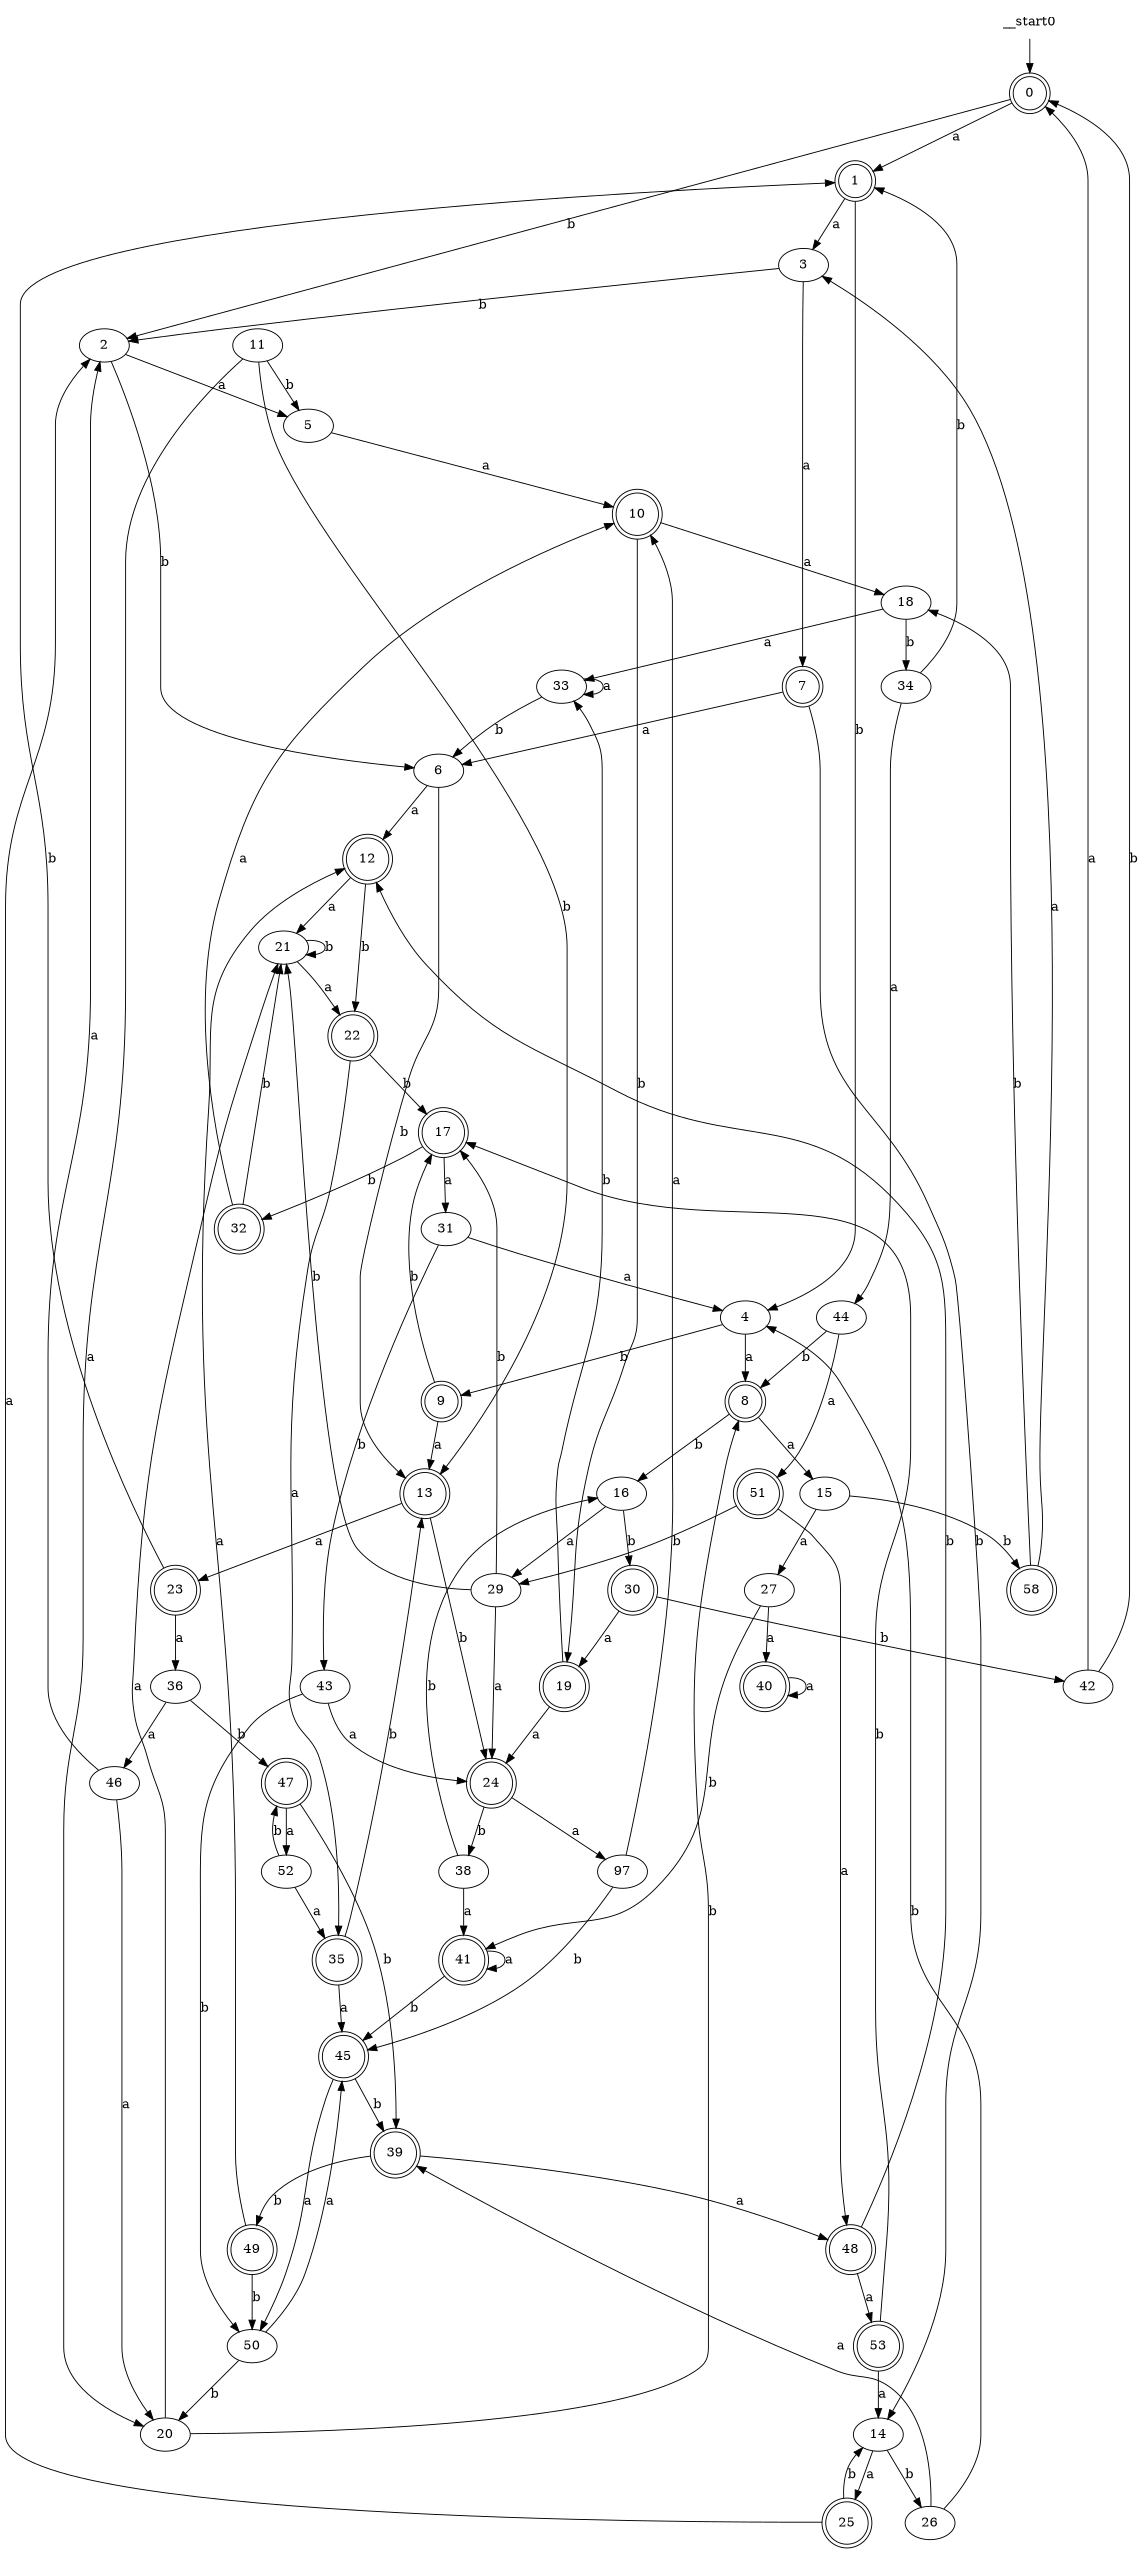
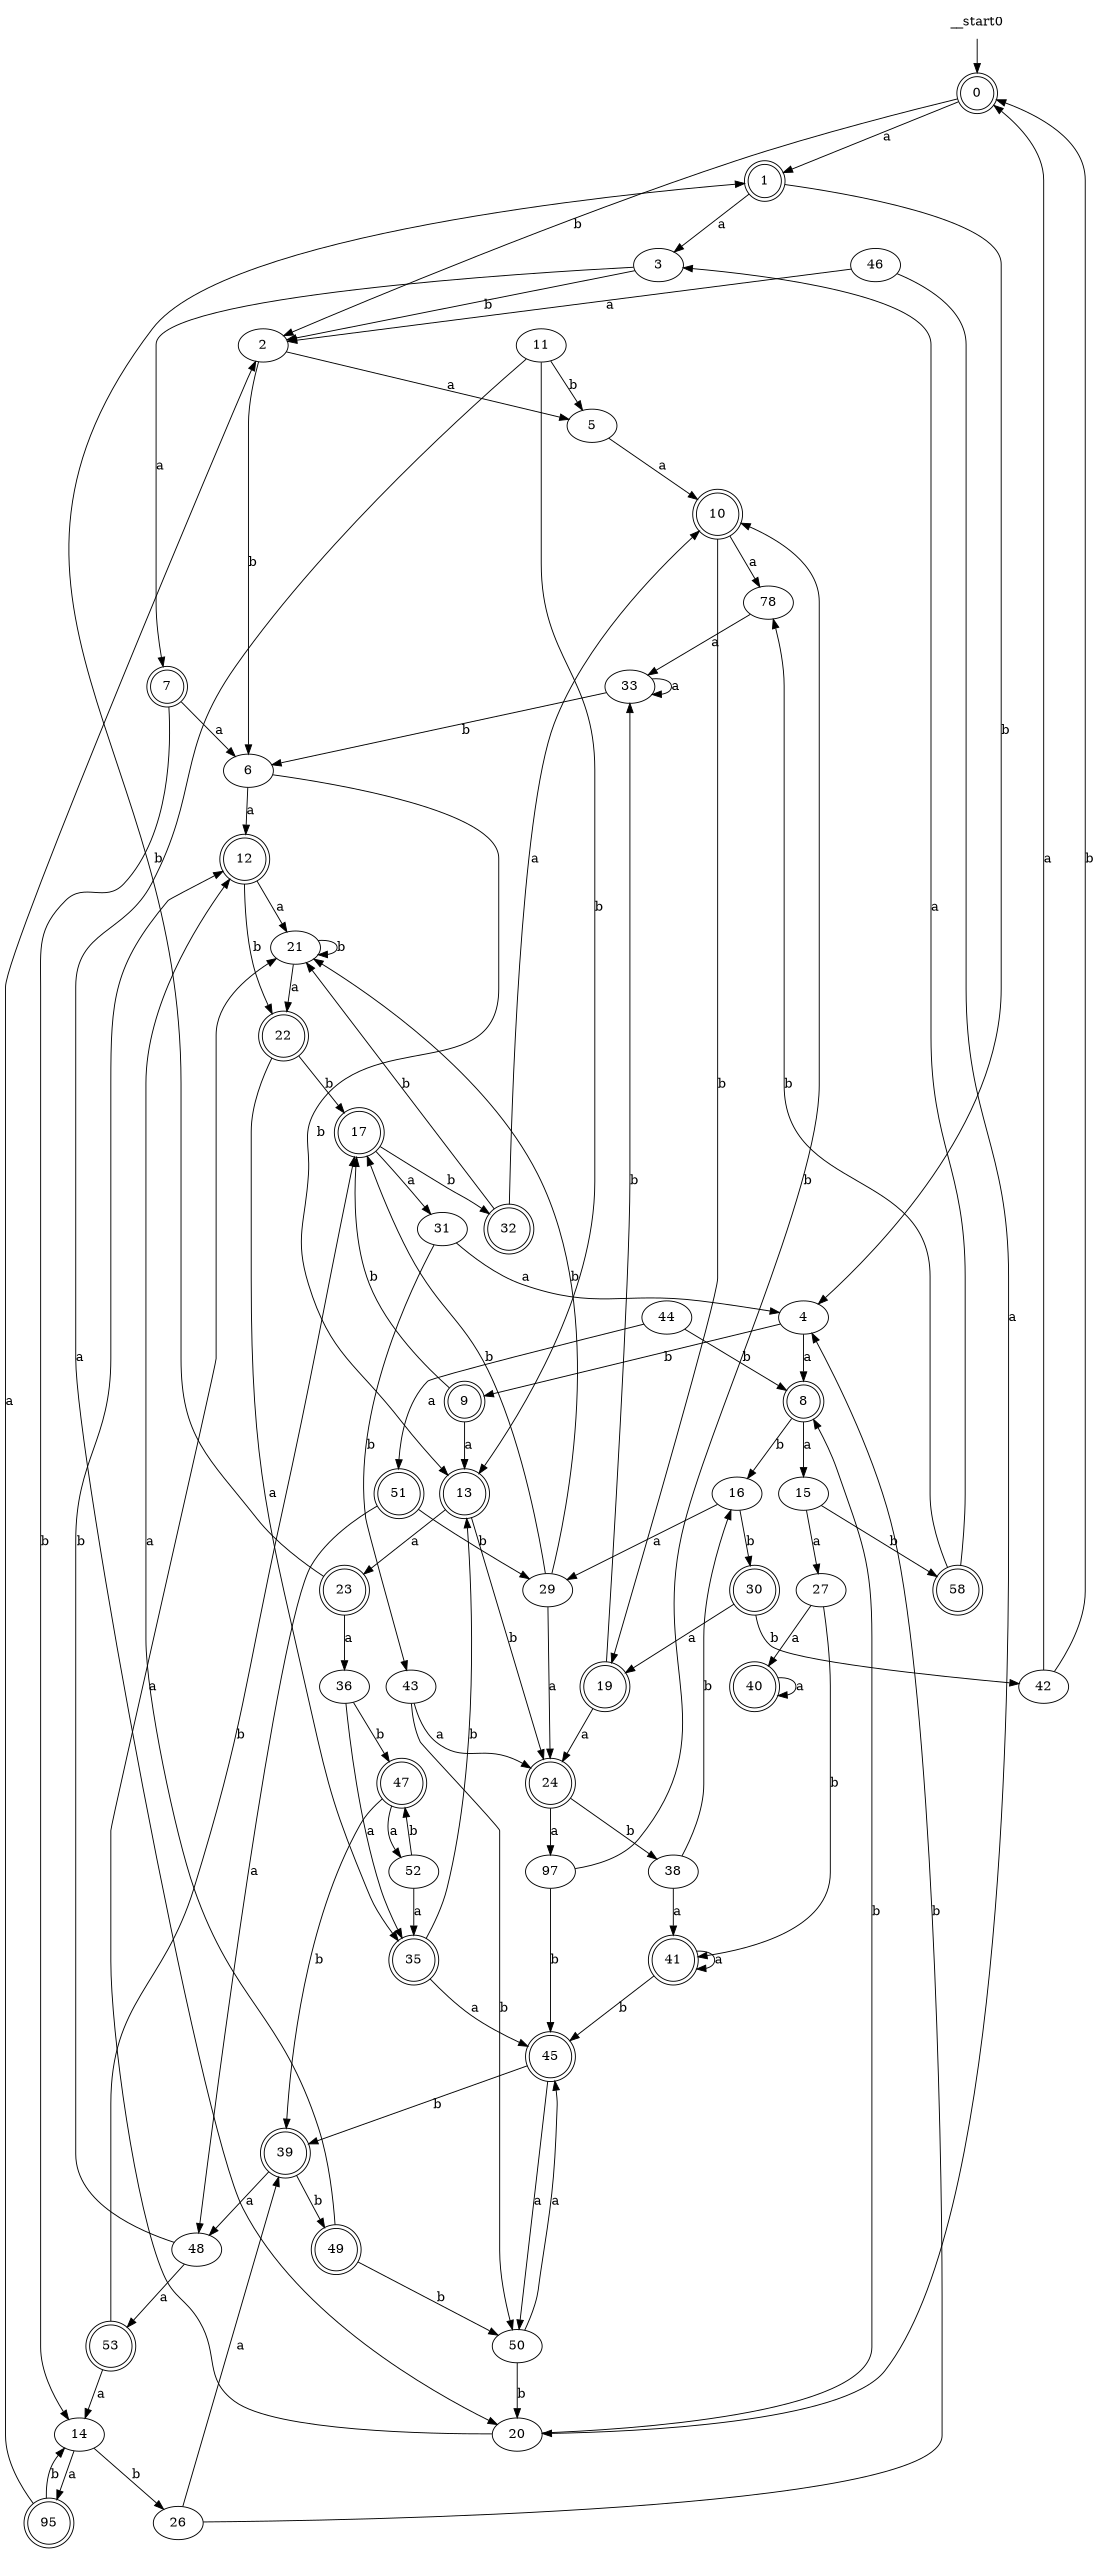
node "18": label "18" -> "78"
node "34": removed
edge "97" -> "10": label "a" -> "b"
edge "36" -> "46": now "36" -> "35"
node "48": shape doublecircle -> ellipse
node "25": label "25" -> "95"
